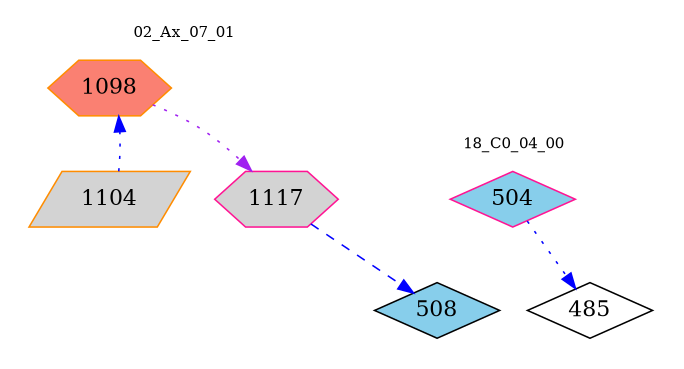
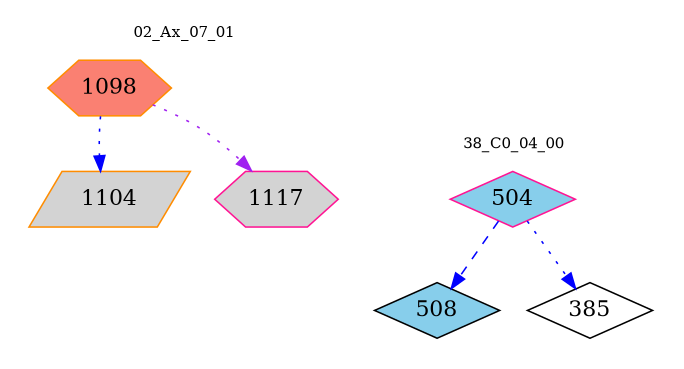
cluster "18_C0_04_00": label "18_C0_04_00" -> "38_C0_04_00"
edge "1104" -> "1098": reversed
edge "1117" -> "508": now "504" -> "508"
node "485": label "485" -> "385"
